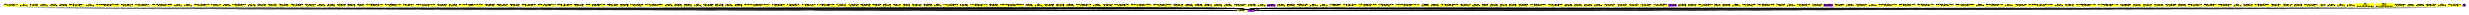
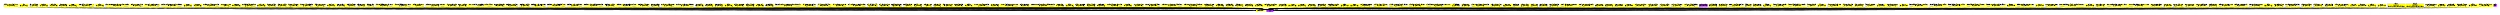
node "BUDGET": added
node "ELECTRICITY - FROM OTHER RENEWABLE SOURCES": added
node "LANGUAGES": fillcolor purple -> yellow
node "PORTS AND TERMINALS": fillcolor purple -> yellow
